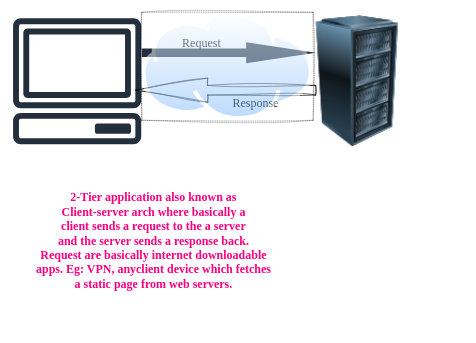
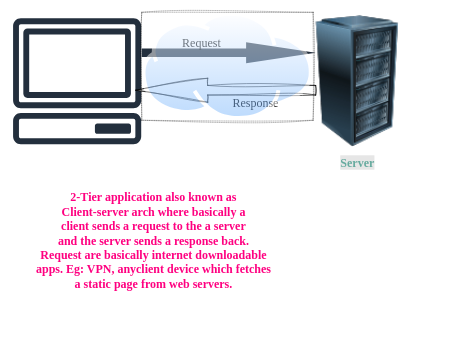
node "Server": added
